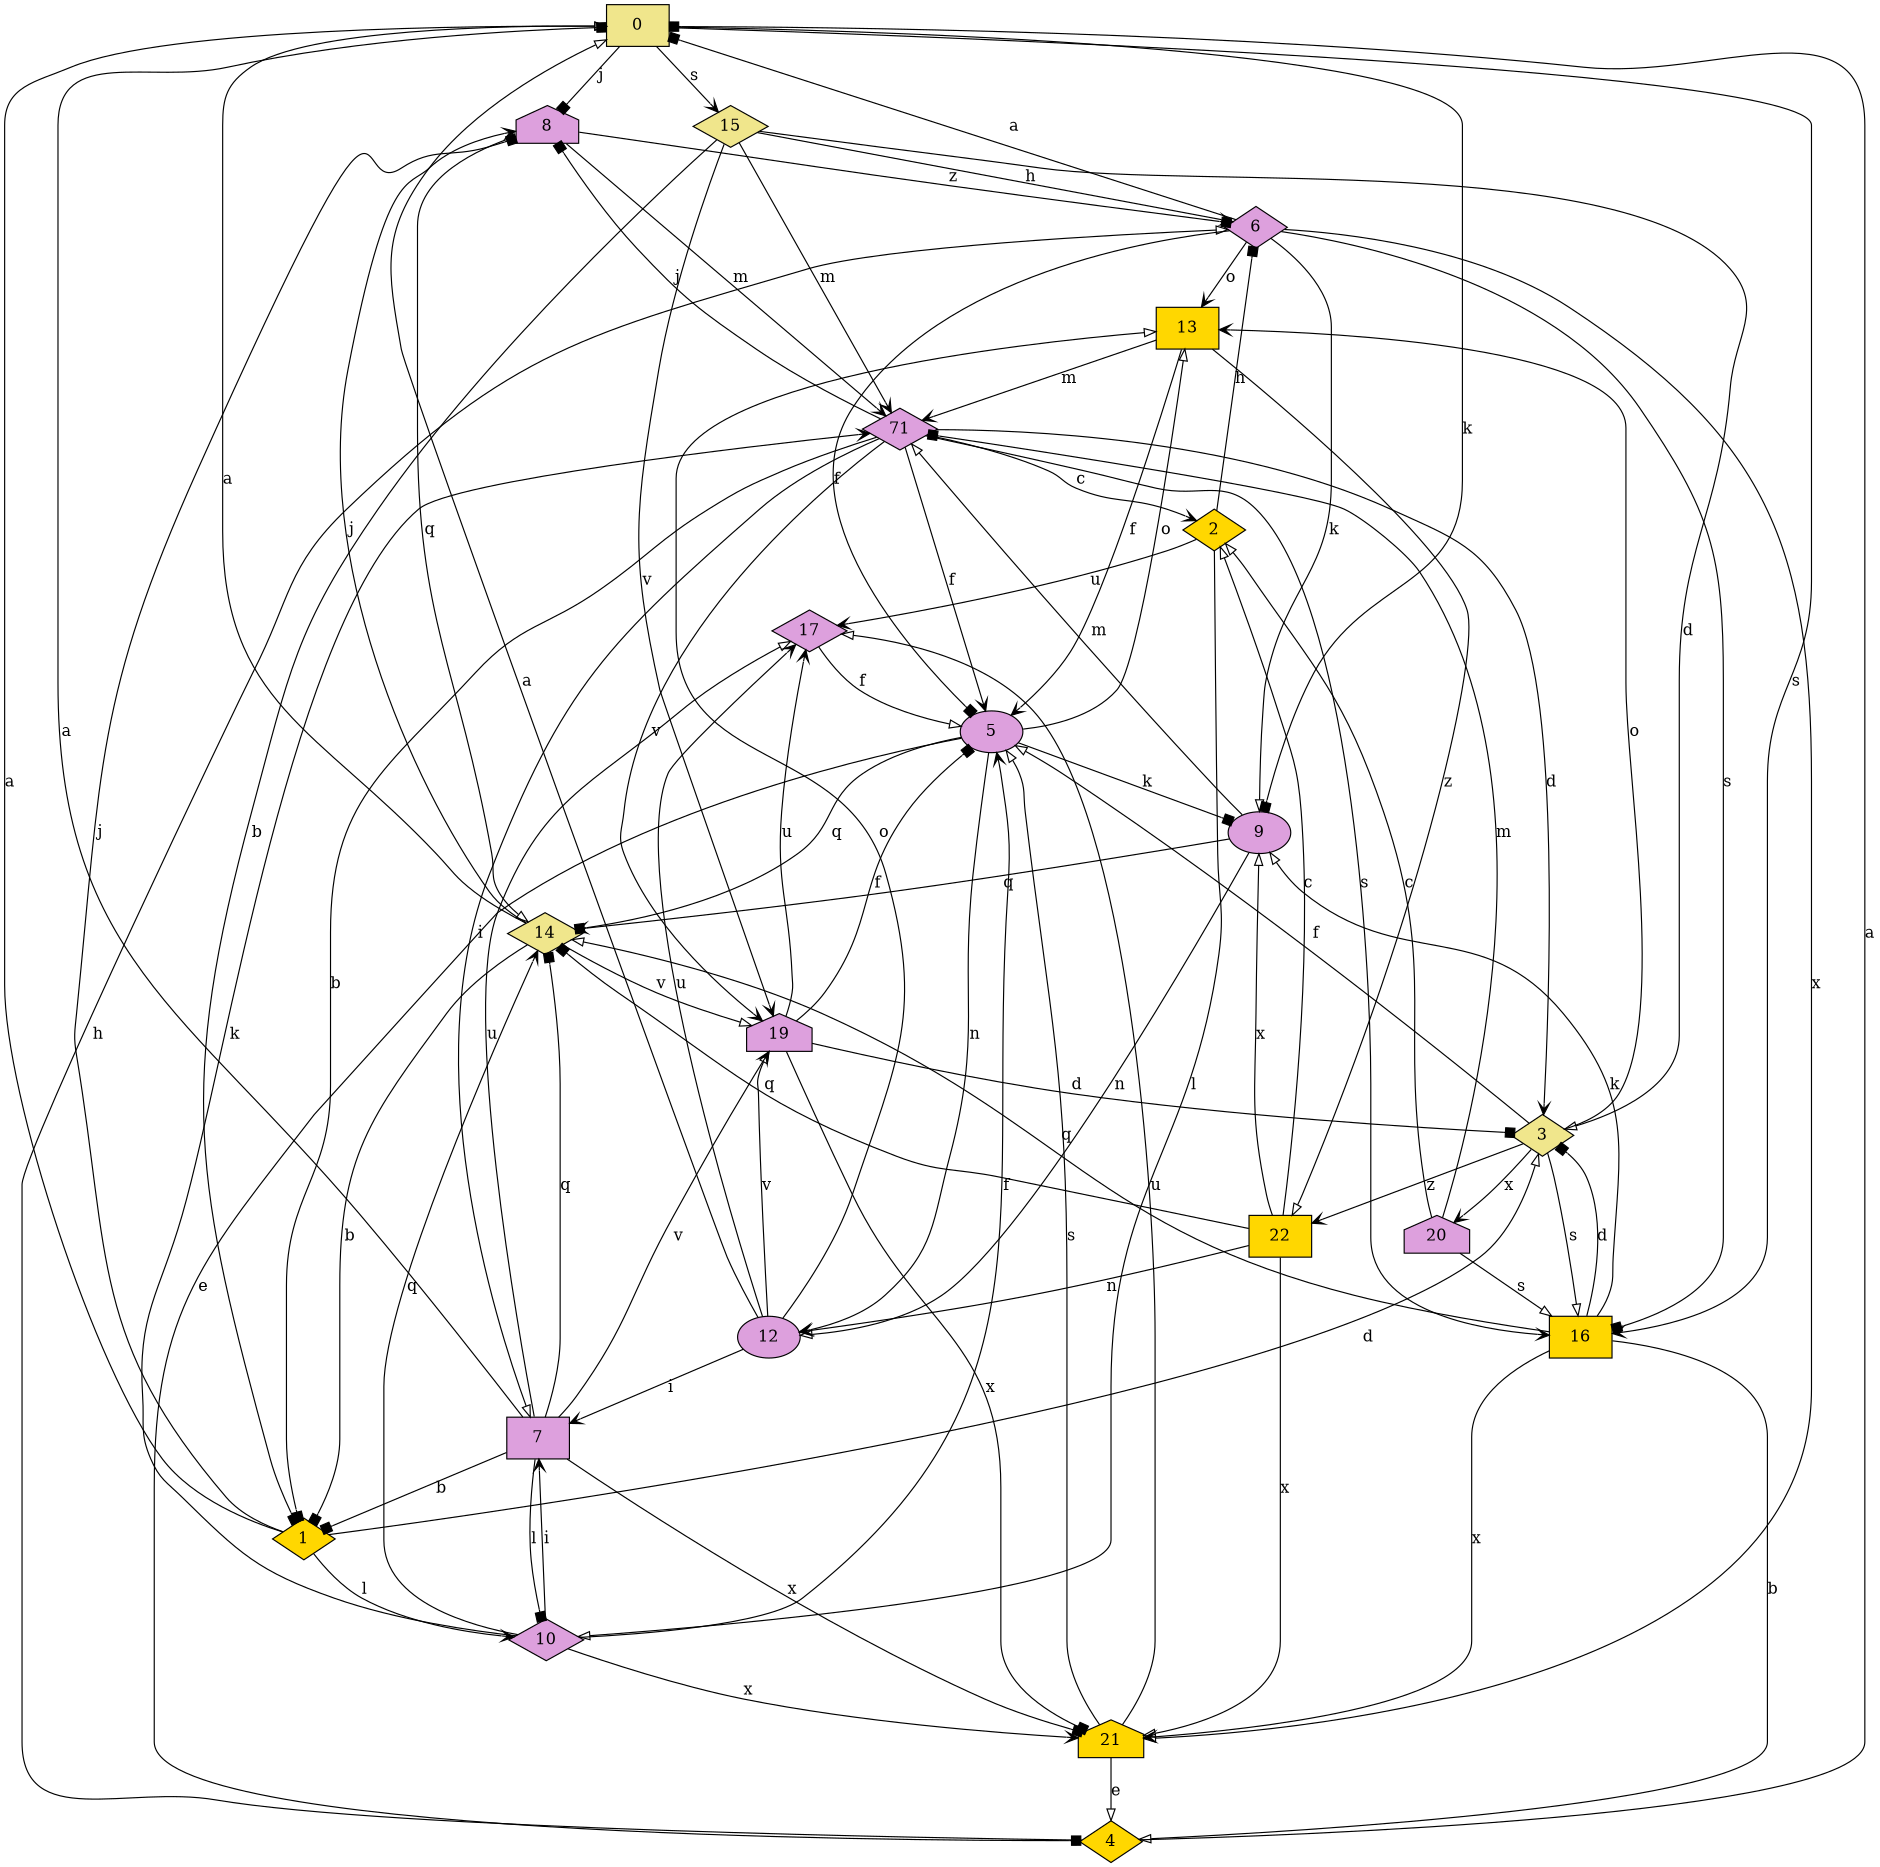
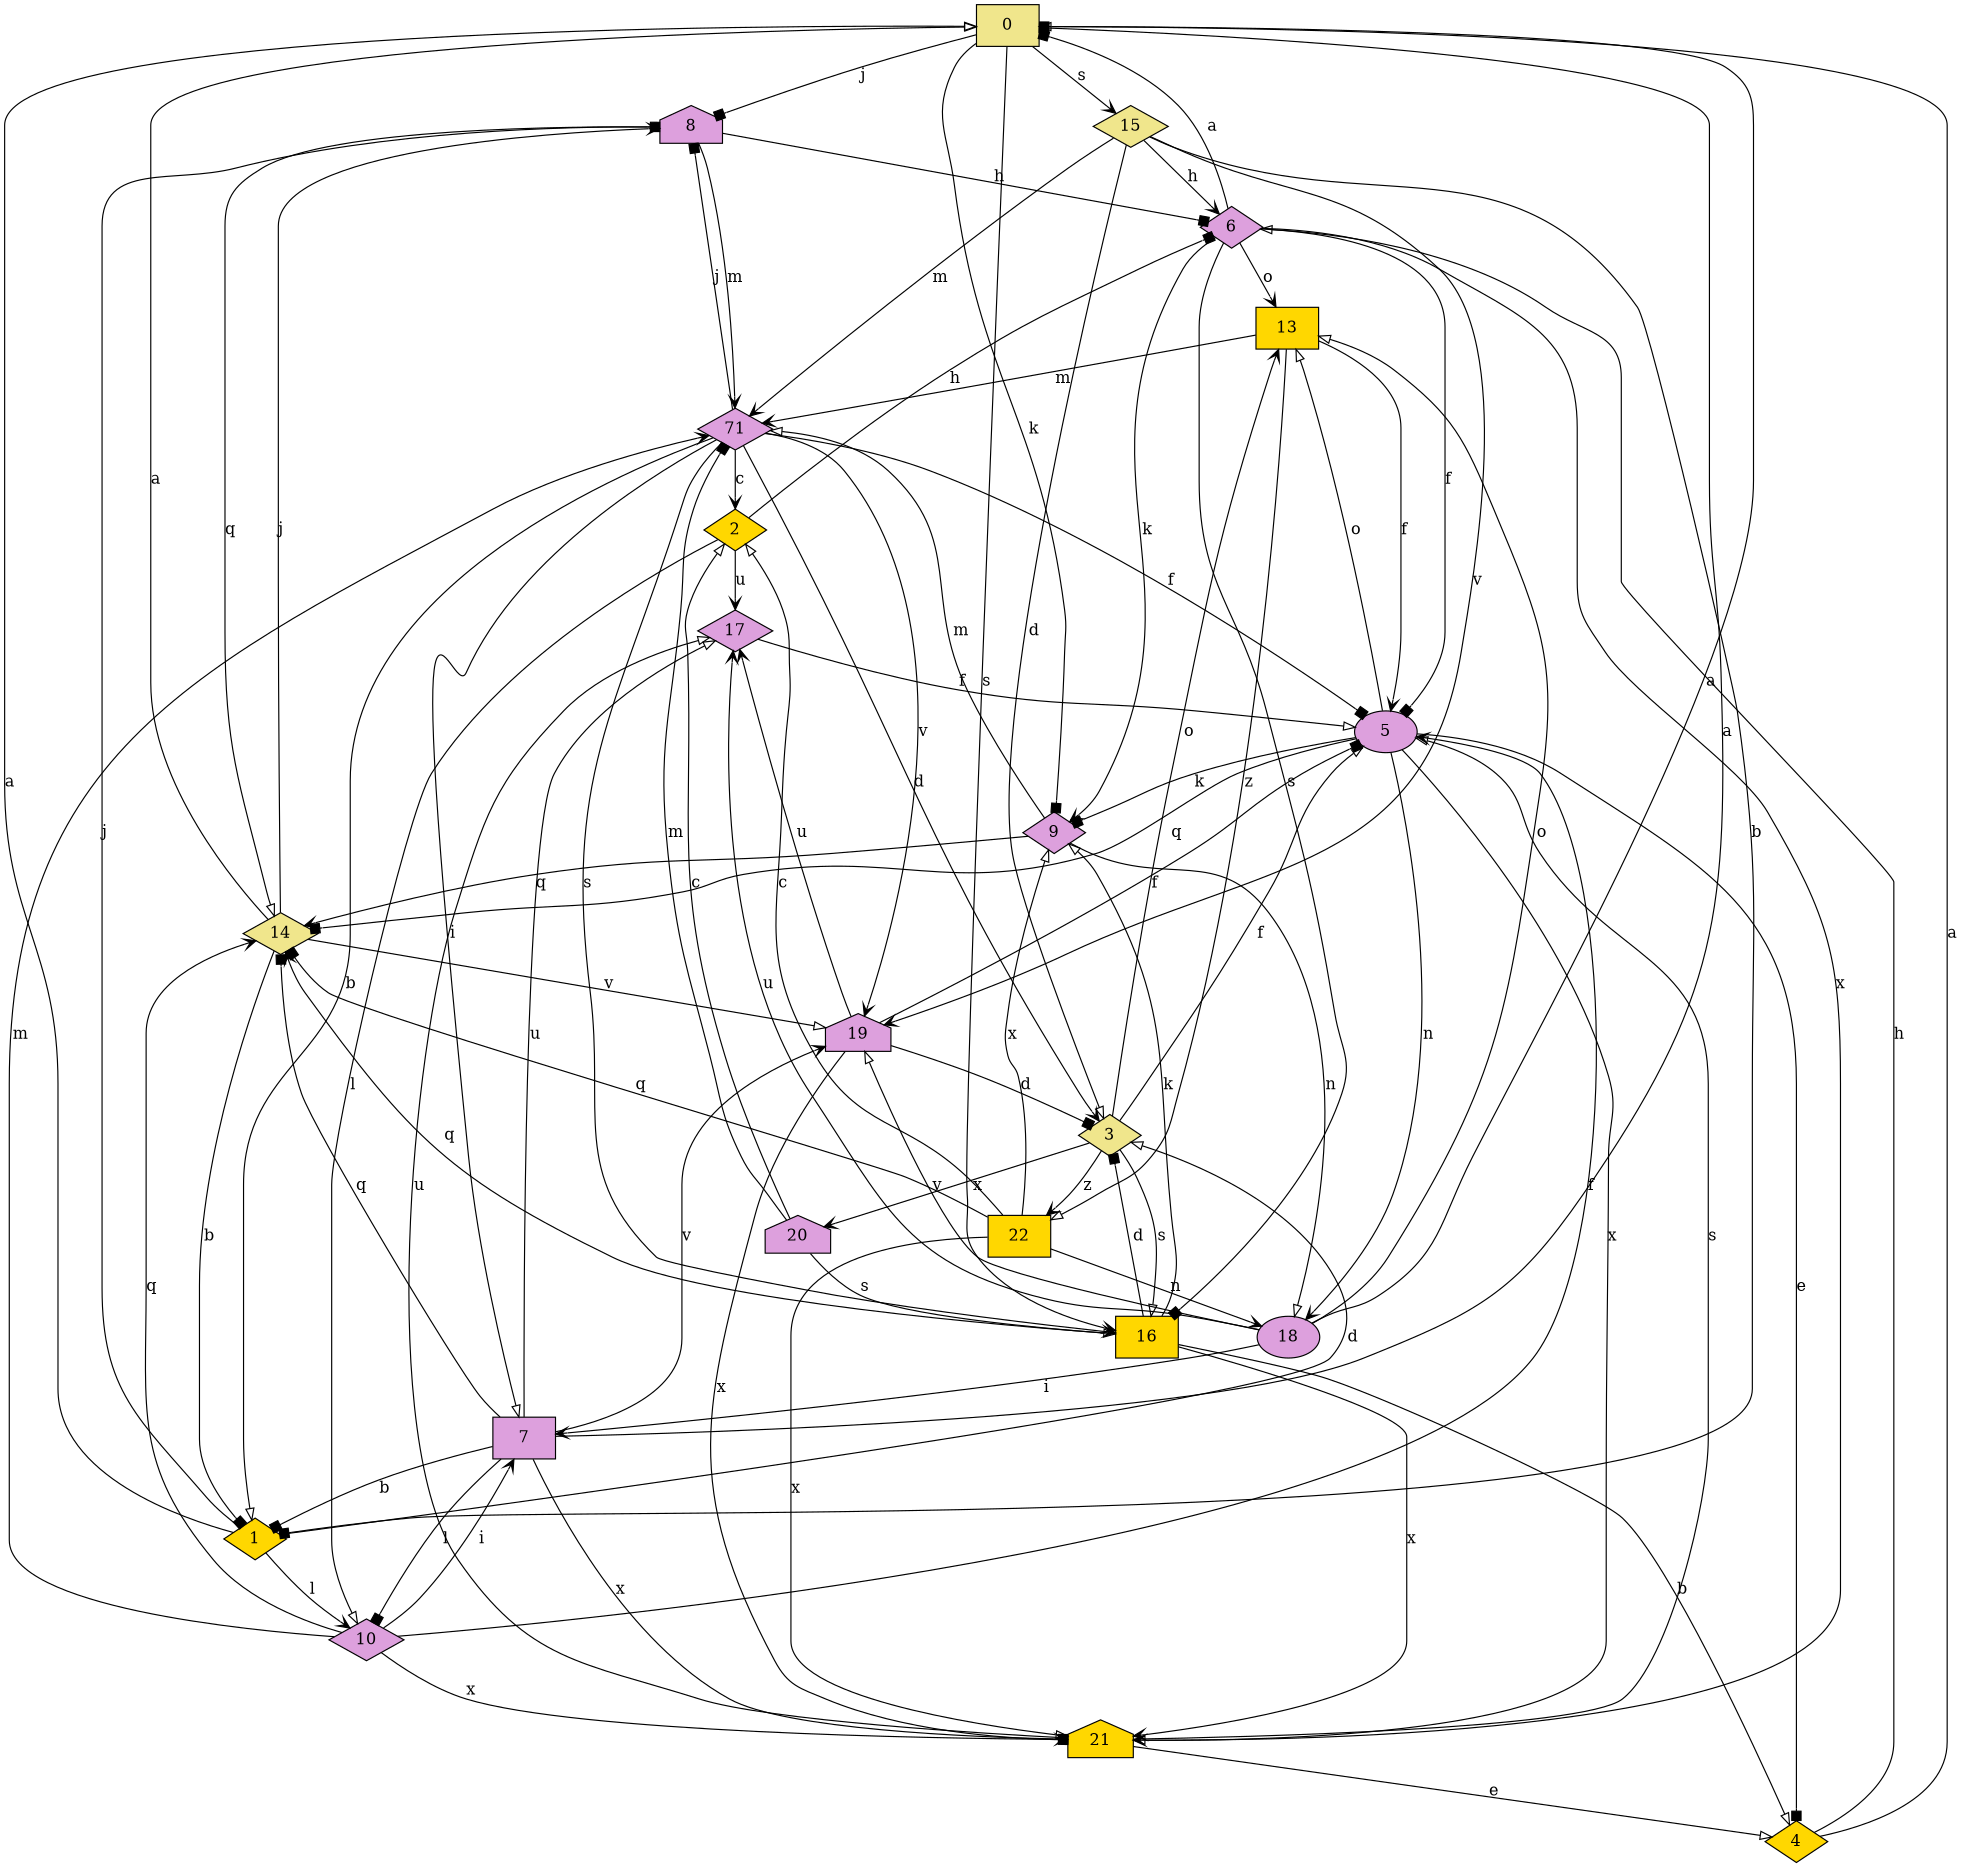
edge "8" -> "6": label "z" -> "h"
edge "6" -> "9": arrowhead onormal -> vee
edge "71" -> "5": arrowhead vee -> box
node "9": shape ellipse -> diamond
edge "71" -> "1": arrowhead box -> onormal
edge "10" -> "71": label "k" -> "m"
edge "16" -> "14": arrowhead onormal -> vee
node "12": label "12" -> "18"
edge "5" -> "21": added, label "x"
